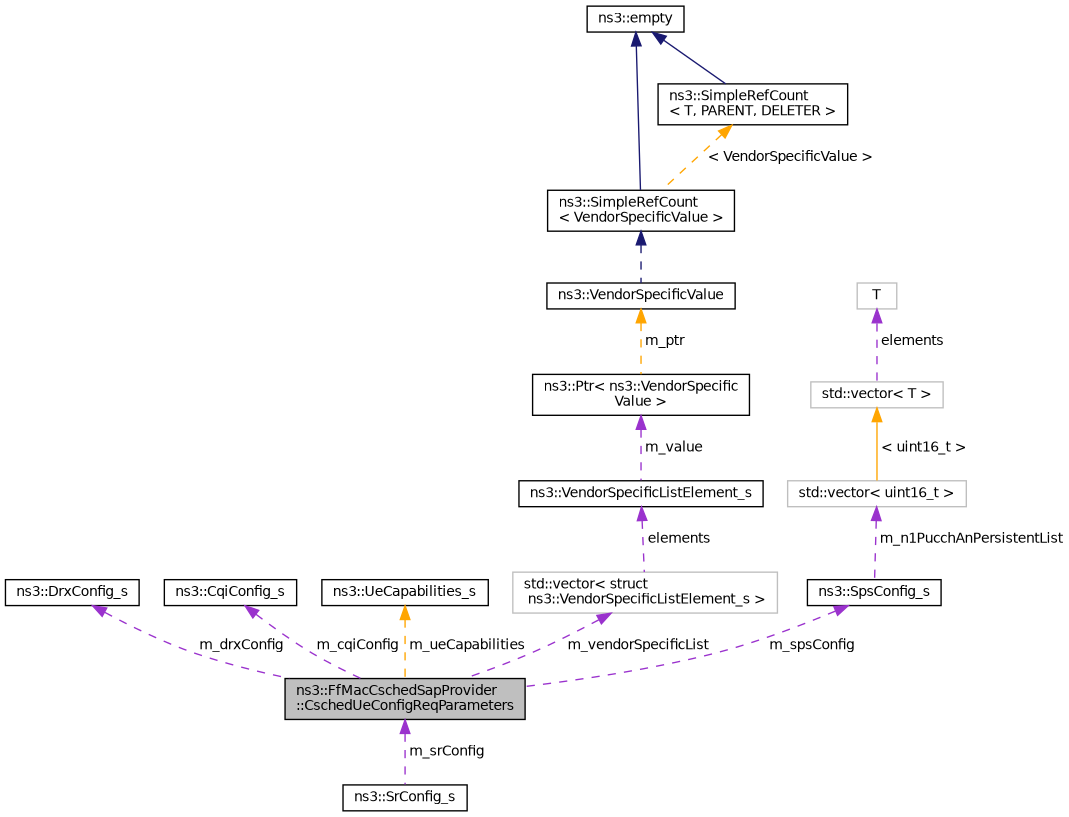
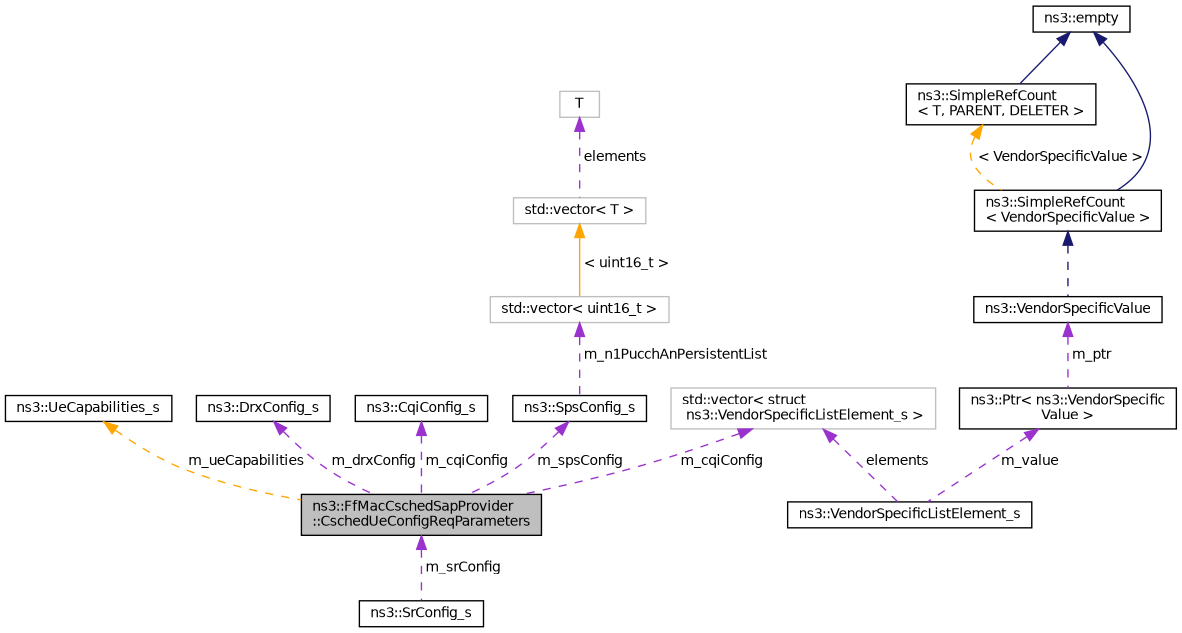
edge "ns3::Ptr< ns3::VendorSpecific Value >" -> "ns3::VendorSpecificValue": color orange -> darkorchid3
edge "std::vector< struct ns3::VendorSpecificListElement_s >" -> "ns3::VendorSpecificListElement_s": reversed
edge "ns3::FfMacCschedSapProvider ::CschedUeConfigReqParameters" -> "std::vector< struct ns3::VendorSpecificListElement_s >": label " m_vendorSpecificList" -> " m_cqiConfig"
